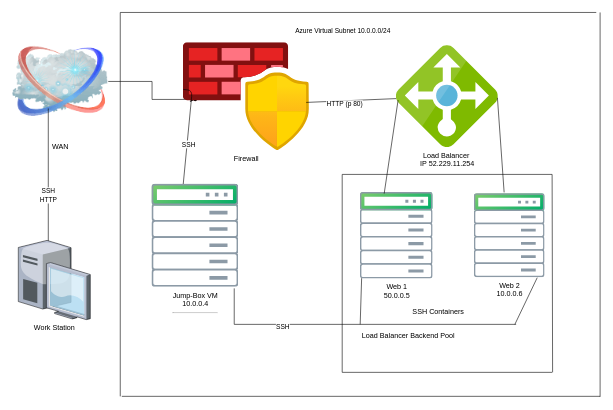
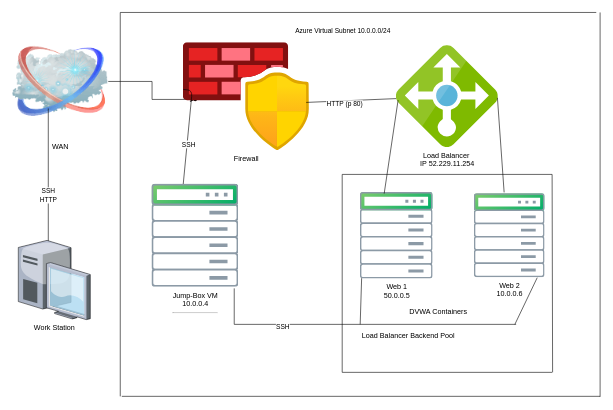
node "SSH Containers": label "SSH Containers" -> "DVWA Containers"
